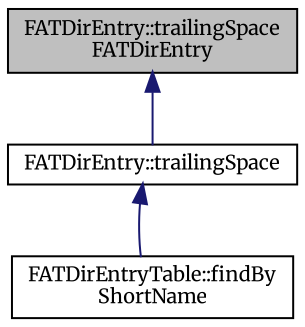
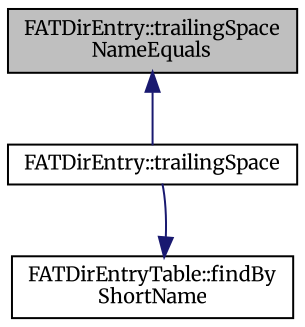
node "FATDirEntry::trailingSpace FATDirEntry": label "FATDirEntry::trailingSpace FATDirEntry" -> "FATDirEntry::trailingSpace NameEquals"
edge "FATDirEntryTable::findBy ShortName" -> "FATDirEntry::trailingSpace": reversed
